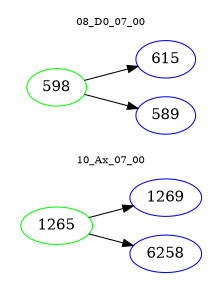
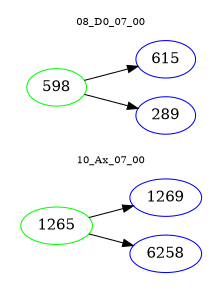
node "589": label "589" -> "289"
